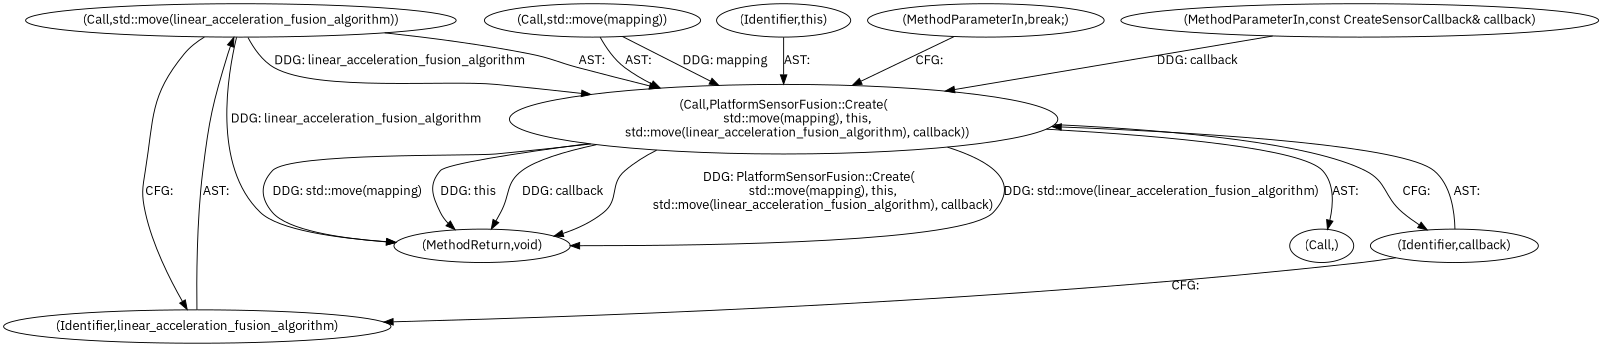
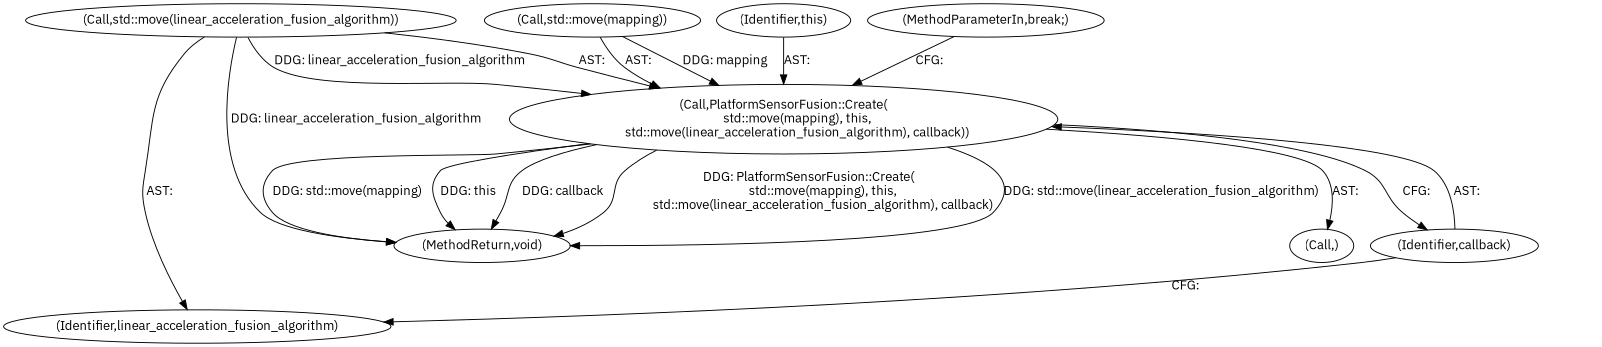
node "(MethodParameterIn,const CreateSensorCallback& callback)": removed
edge "(Identifier,linear_acceleration_fusion_algorithm)" -> "(Call,std::move(linear_acceleration_fusion_algorithm))": removed, label "AST:"
edge "(Call,std::move(linear_acceleration_fusion_algorithm))" -> "(Identifier,linear_acceleration_fusion_algorithm)": label "CFG: " -> "AST: "
